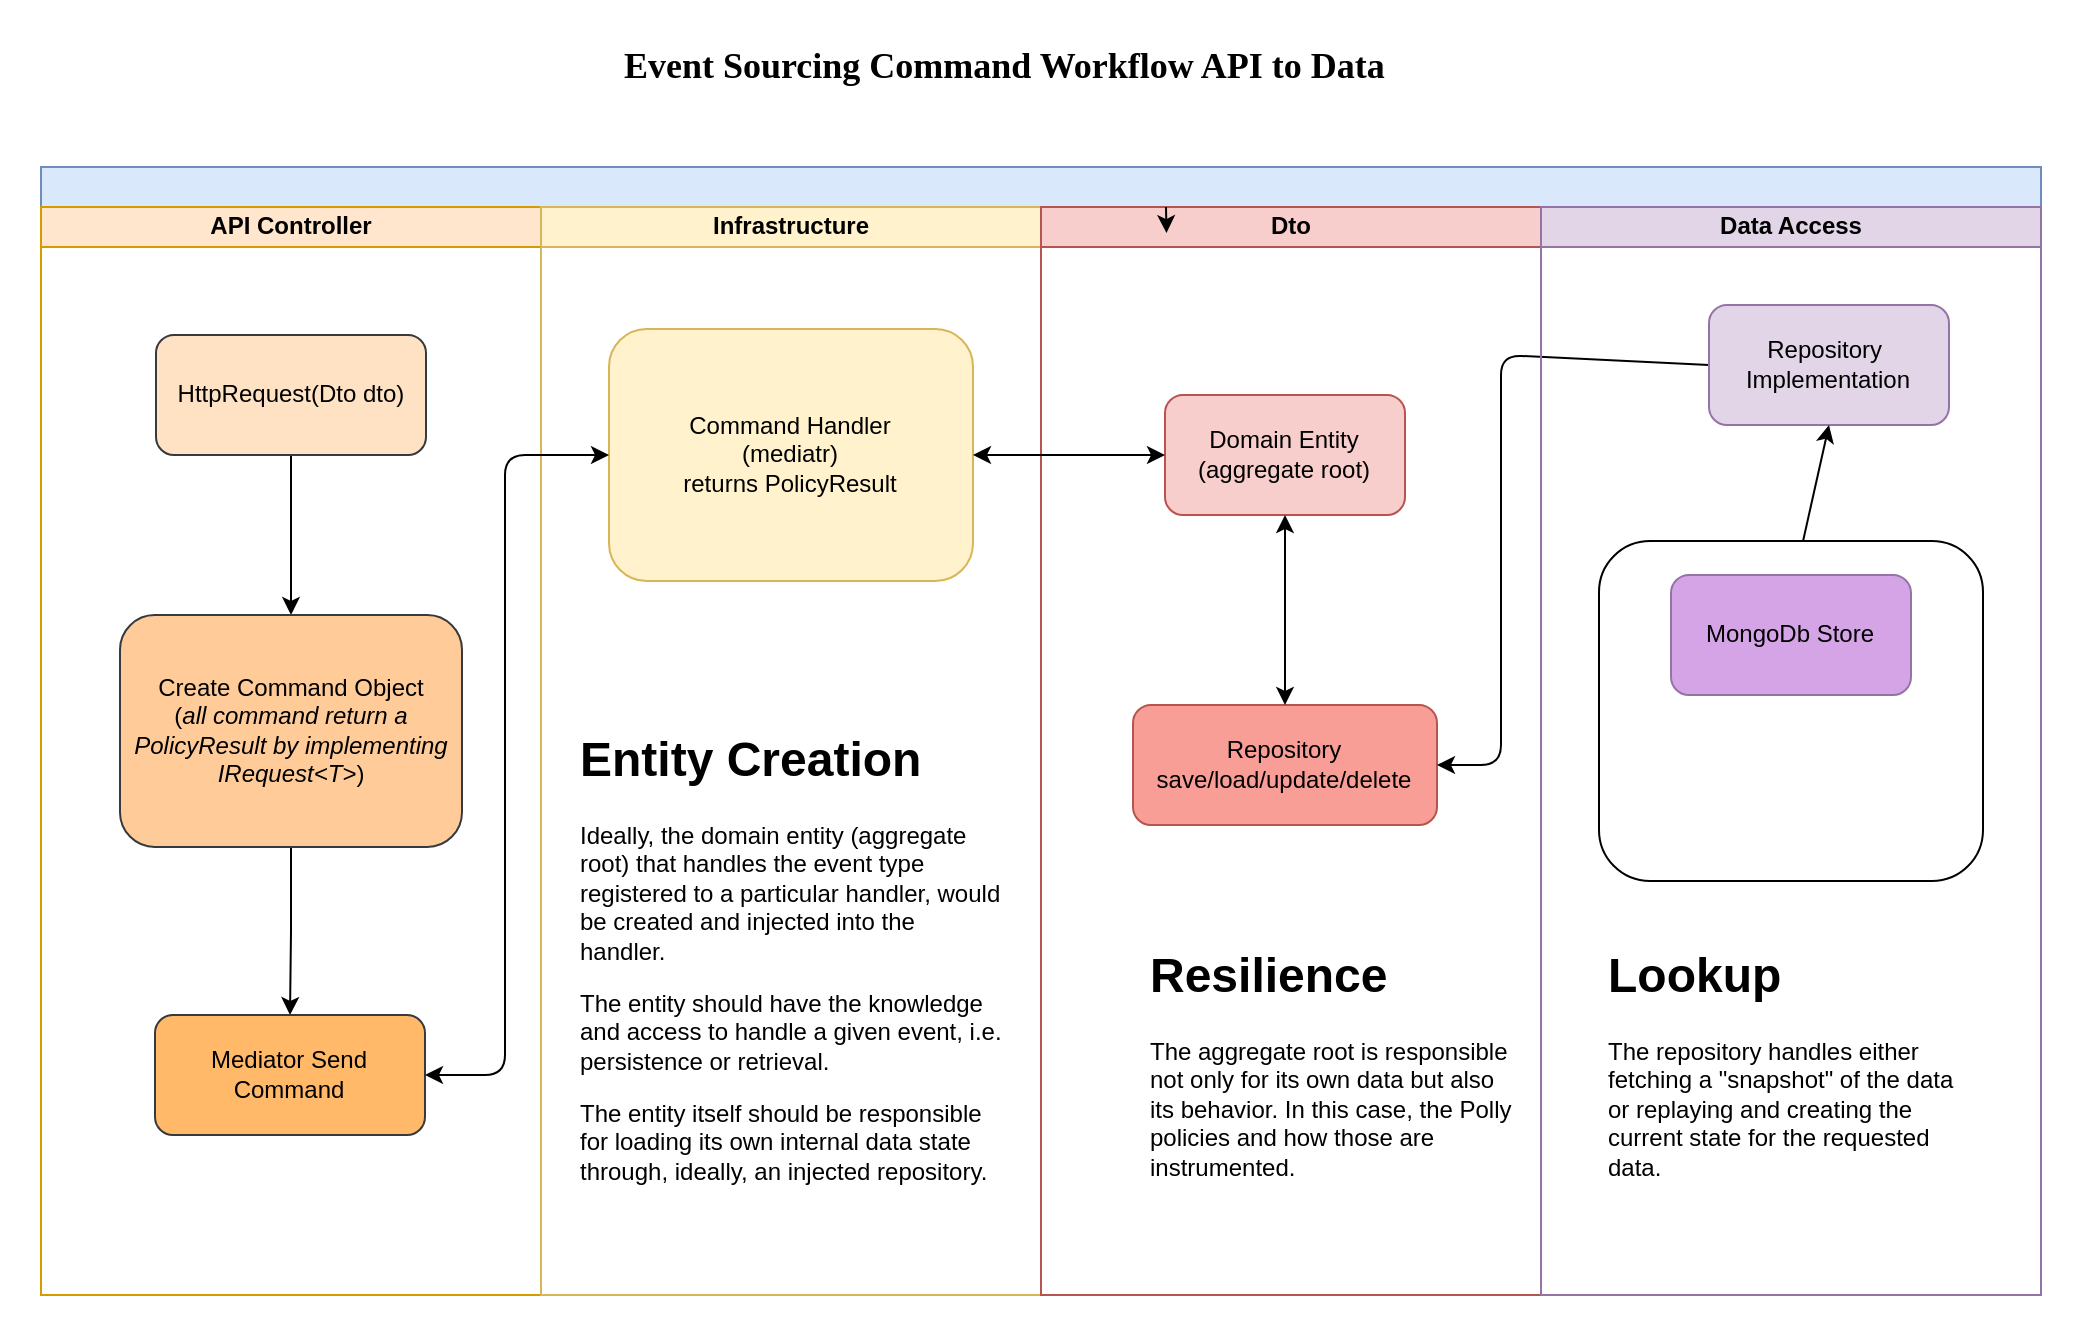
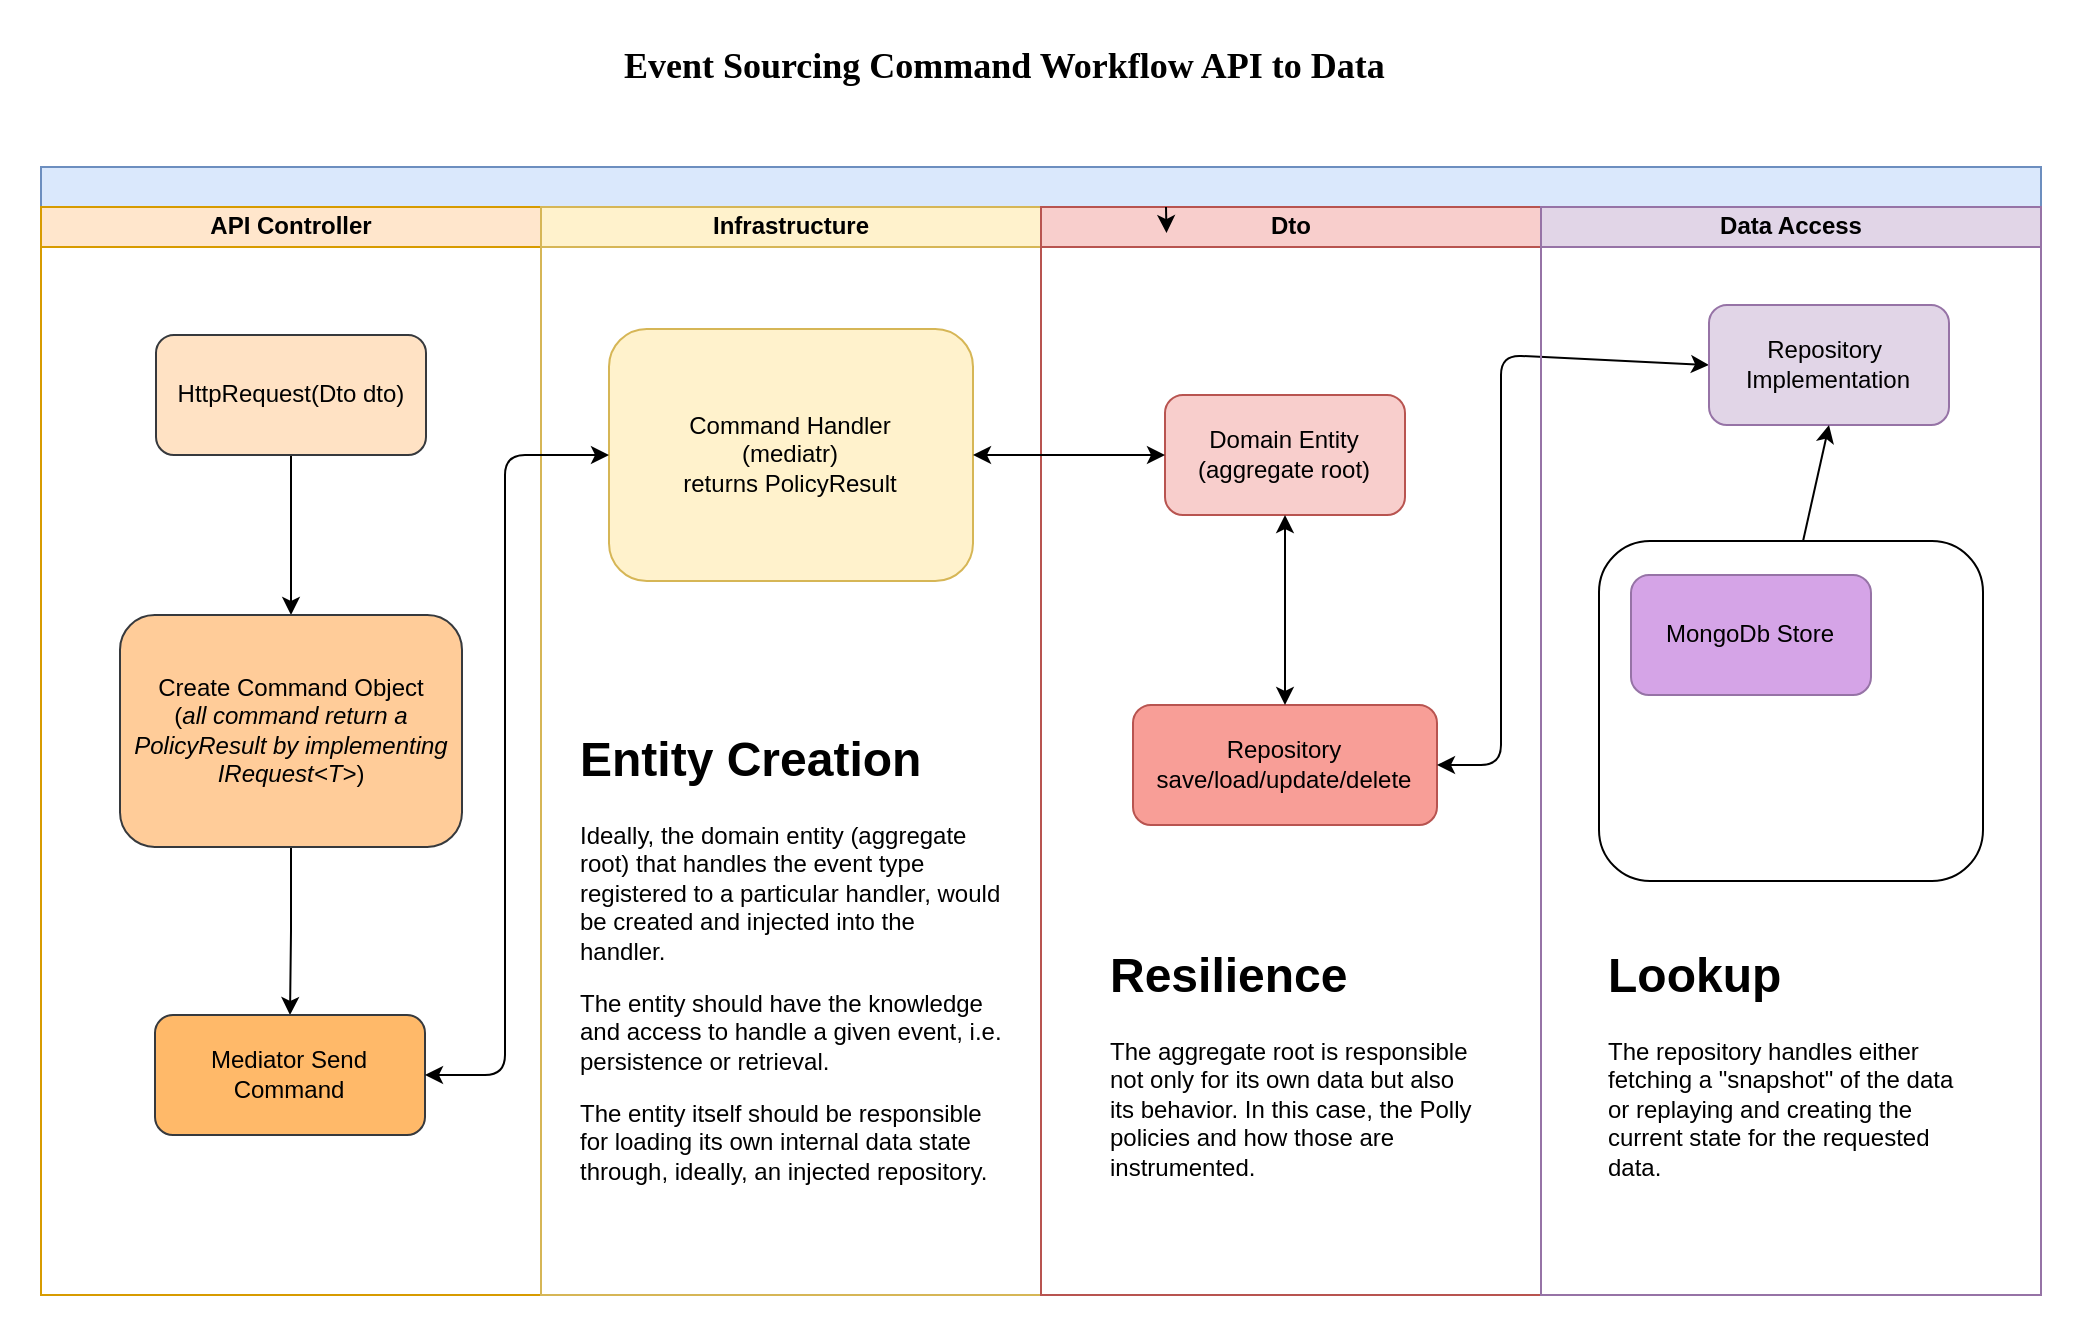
edge "Repository Implementation" -> "Repository save/load/update/delete": arrowhead none -> classic
node "MongoDb Store": moved (1791, 635) -> (1751, 635)
node "ResilienceThe aggregate root is responsible not only for its own data but also its behavior. In this case, the Polly policies and how those are instrumented.": moved (1331, 1057) -> (1291, 1057)
